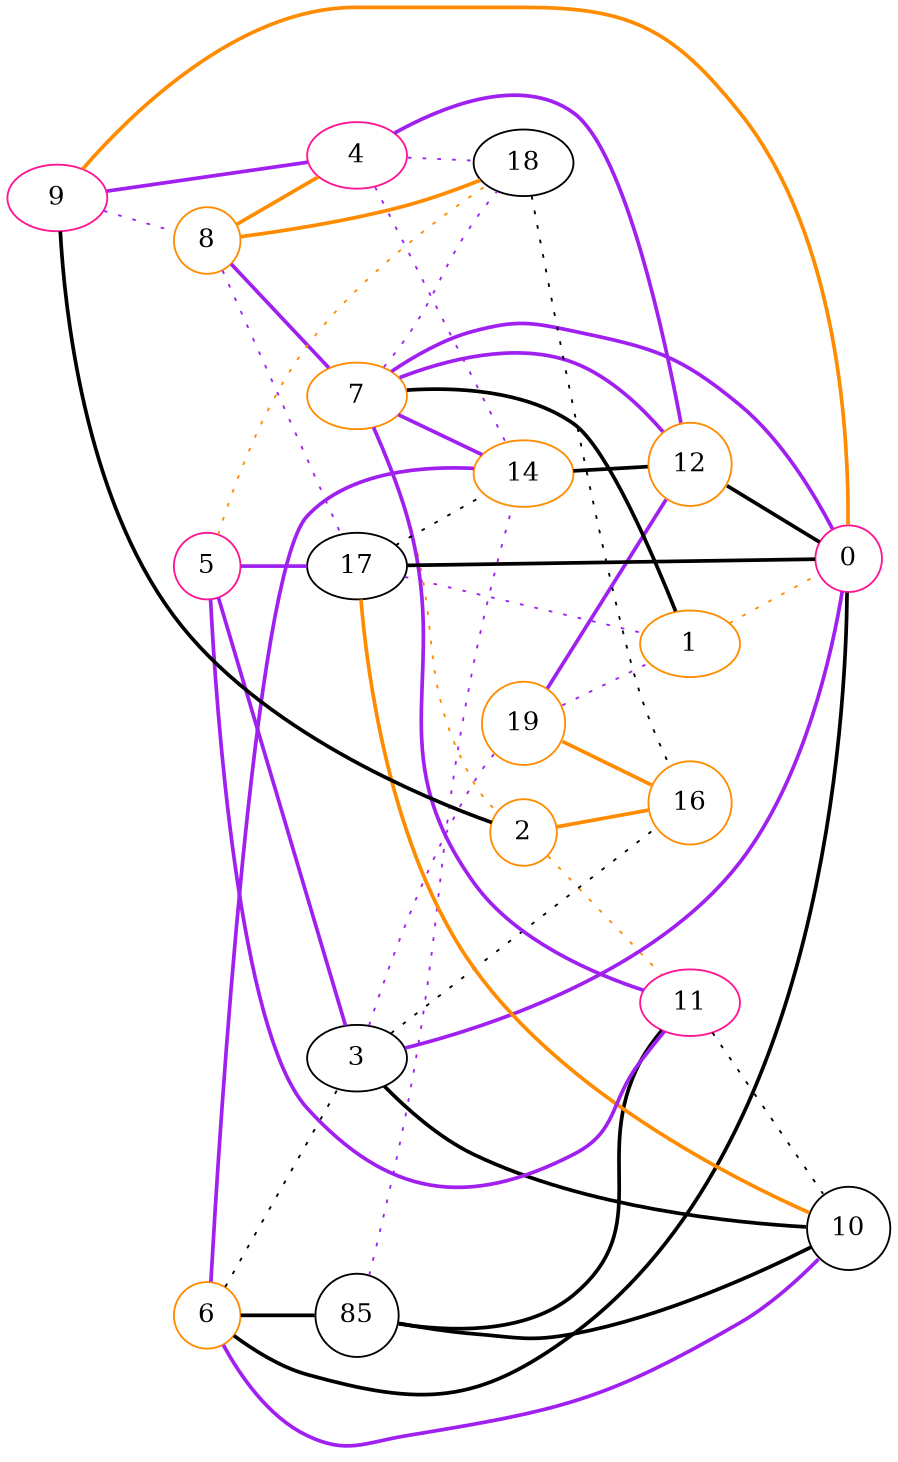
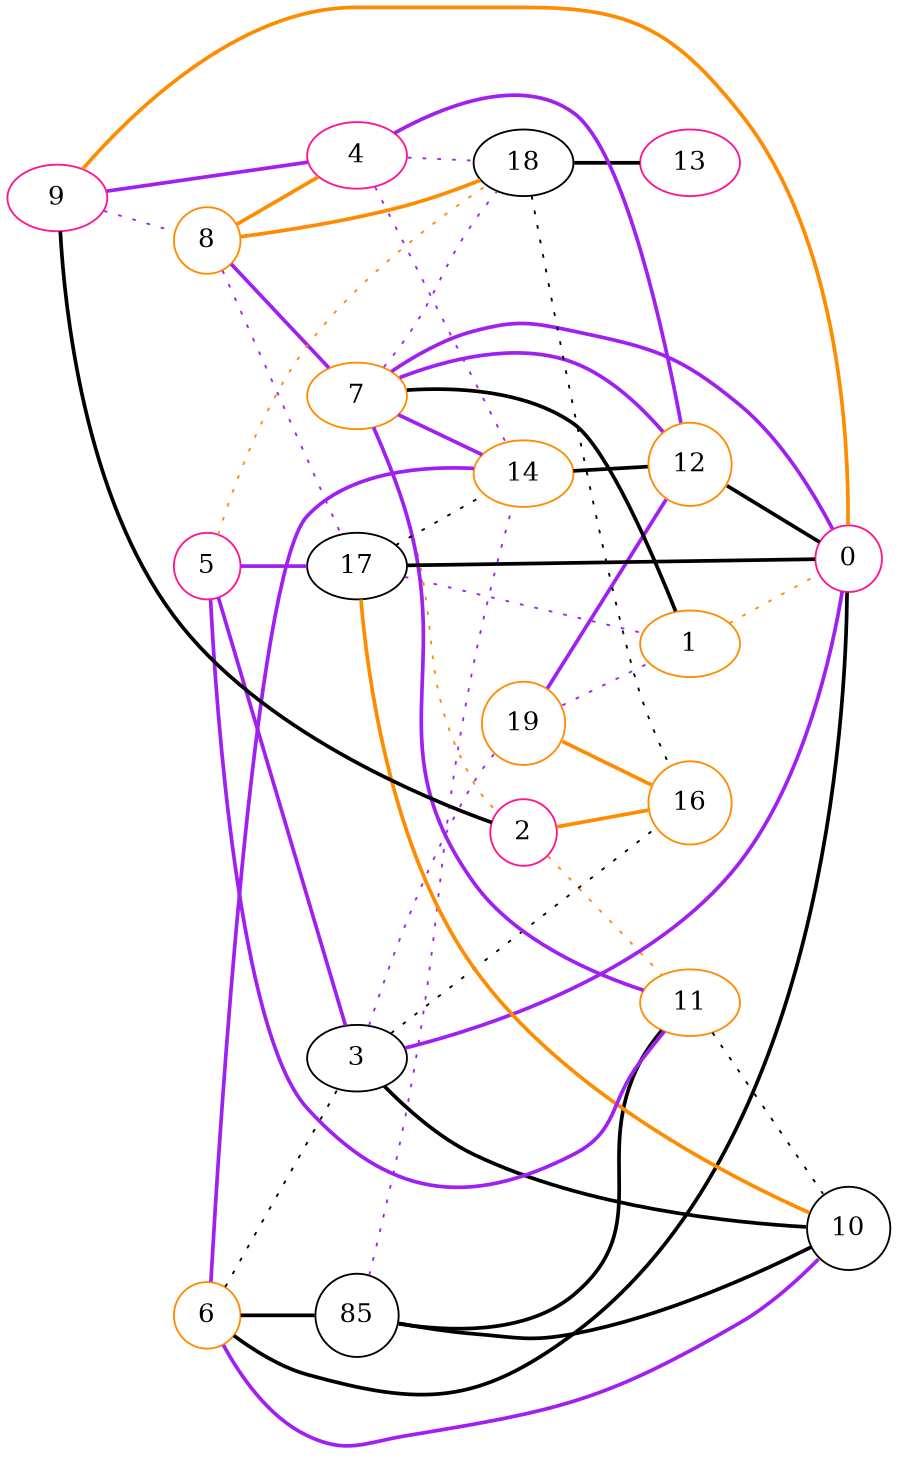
node "13": added
node "2": color darkorange -> deeppink
node "11": color deeppink -> darkorange
